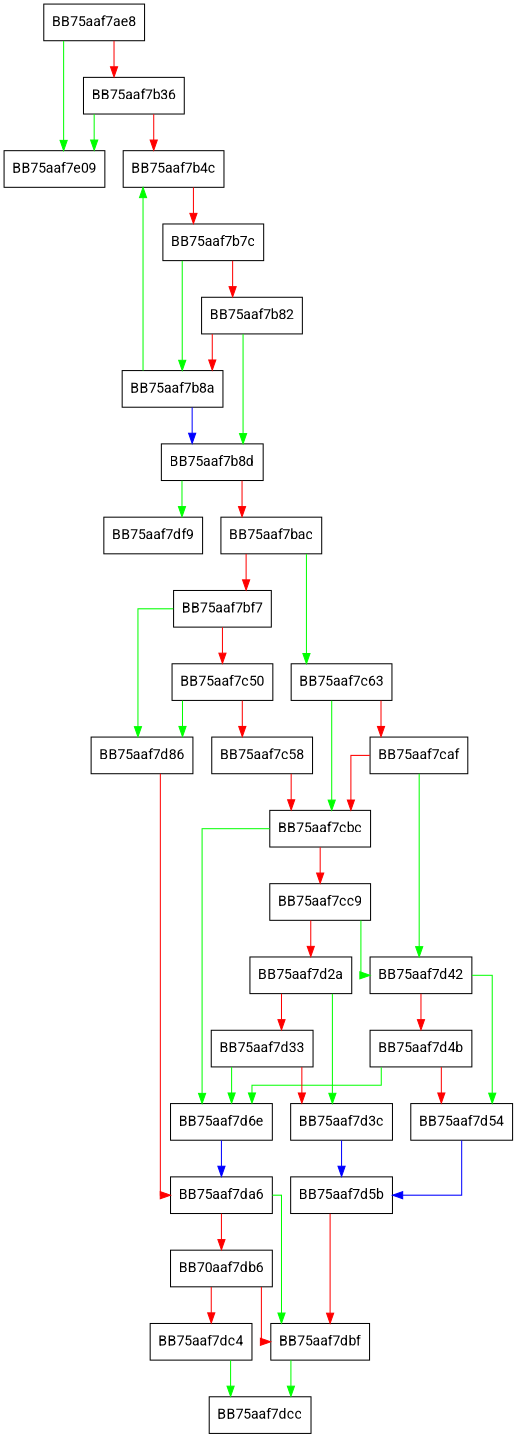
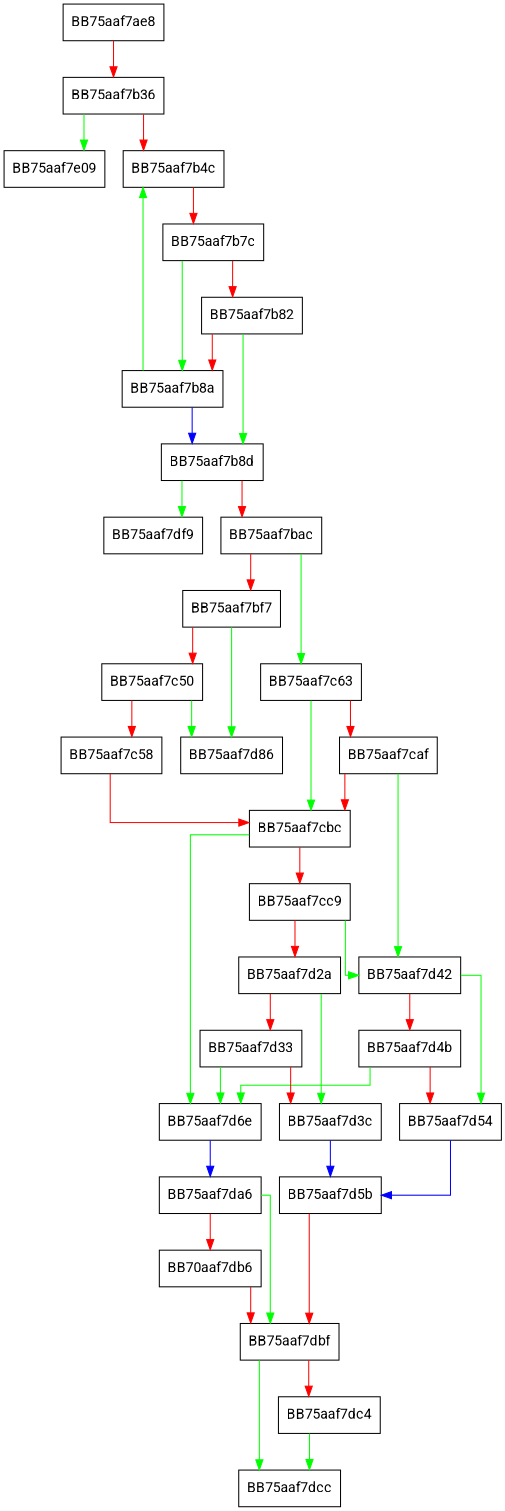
edge "BB75aaf7ae8" -> "BB75aaf7e09": removed
edge "BB75aaf7d86" -> "BB75aaf7da6": removed
edge "BB70aaf7db6" -> "BB75aaf7dc4": now "BB75aaf7dbf" -> "BB75aaf7dc4"
